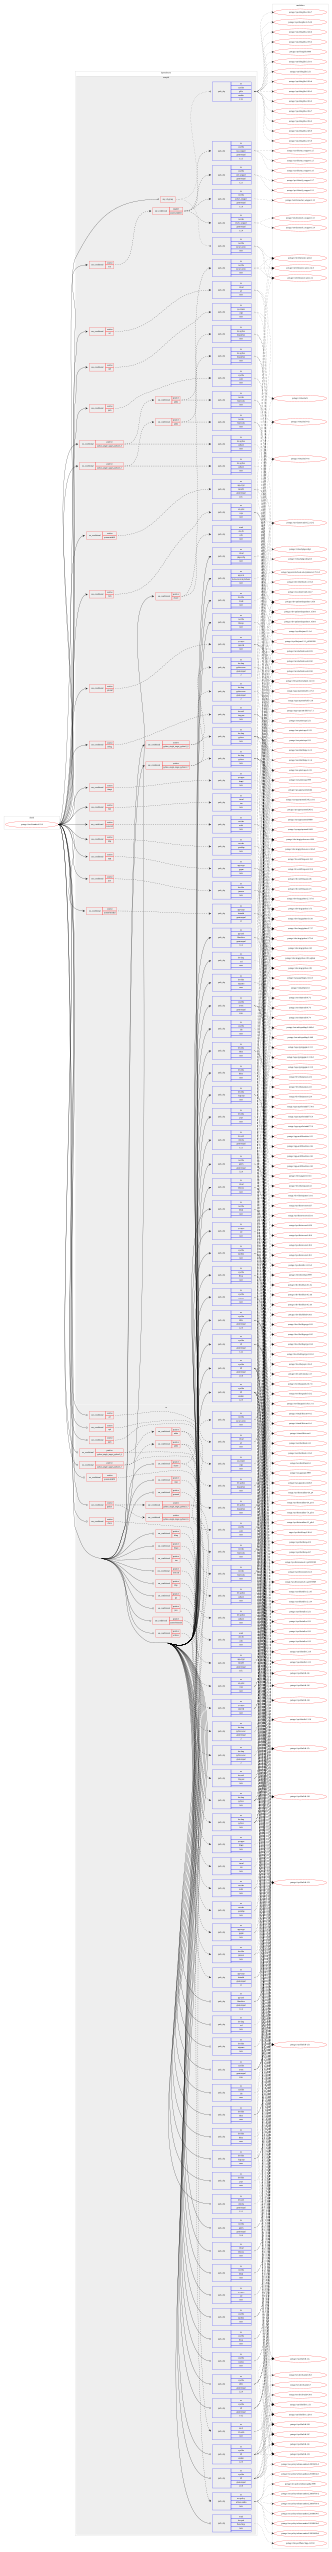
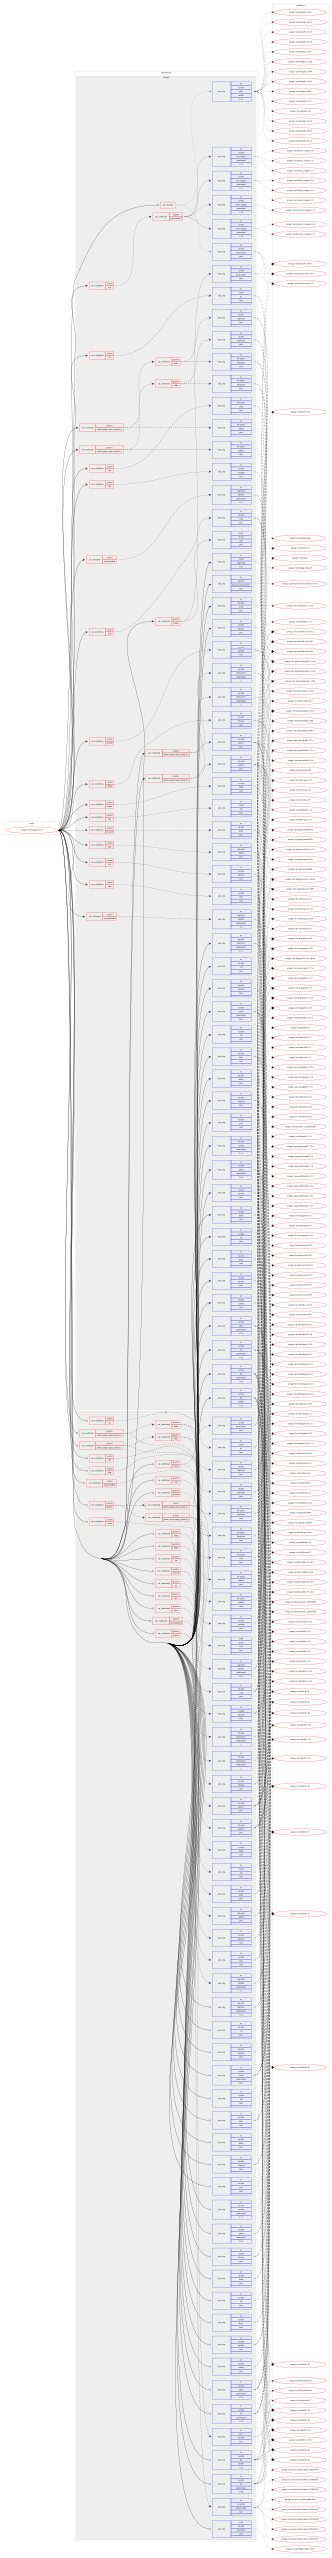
node "portage://sys-libs/uid_wrapper-1.2.4": added
node "portage://app-text/docbook-xsl-stylesheets-1.79.1-r2": label "portage://app-text/docbook-xsl-stylesheets-1.79.1-r2" -> "portage://app-text/docbook-xsl-samba-1.79.1-r2"
